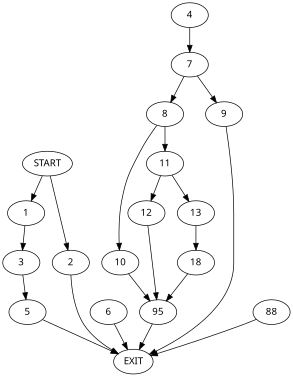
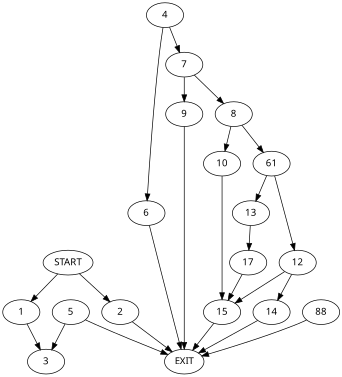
edge "4" -> "6": added
node "11": label "11" -> "61"
node "18": label "18" -> "17"
edge "3" -> "5": reversed
node "95": label "95" -> "15"
node "14": added
